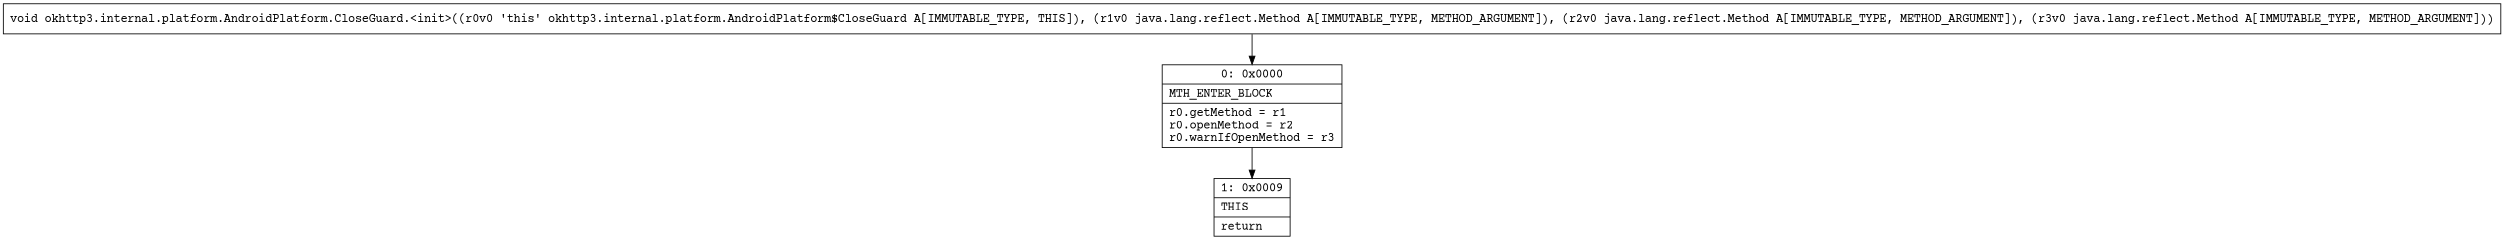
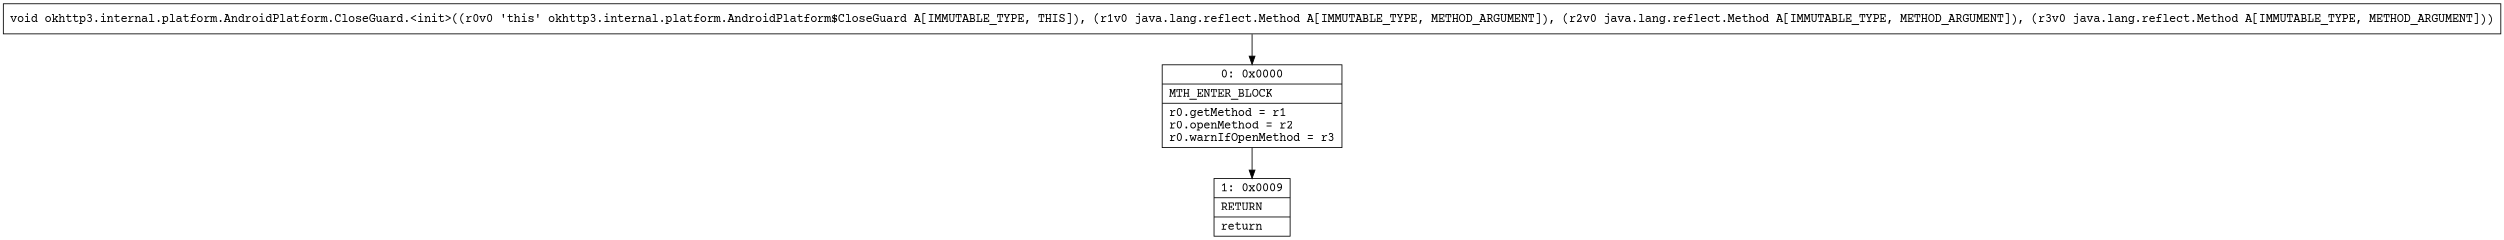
node "1: 0x0009": text "THIS" -> "RETURN"
